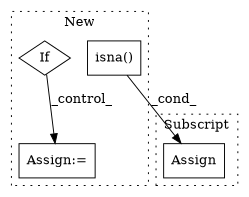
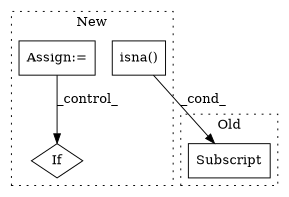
edge "If" -> "Assign:=": reversed
cluster "Subscript": label "Subscript" -> "Old"
node "Assign": label "Assign" -> "Subscript"
